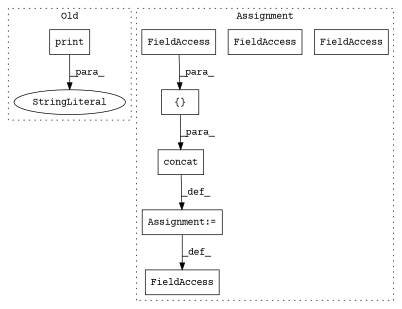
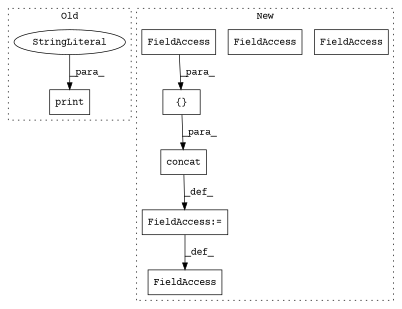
cluster "Assignment": label "Assignment" -> "New"
edge "print" -> "StringLiteral": reversed
node "Assignment:=": label "Assignment:=" -> "FieldAccess:="
